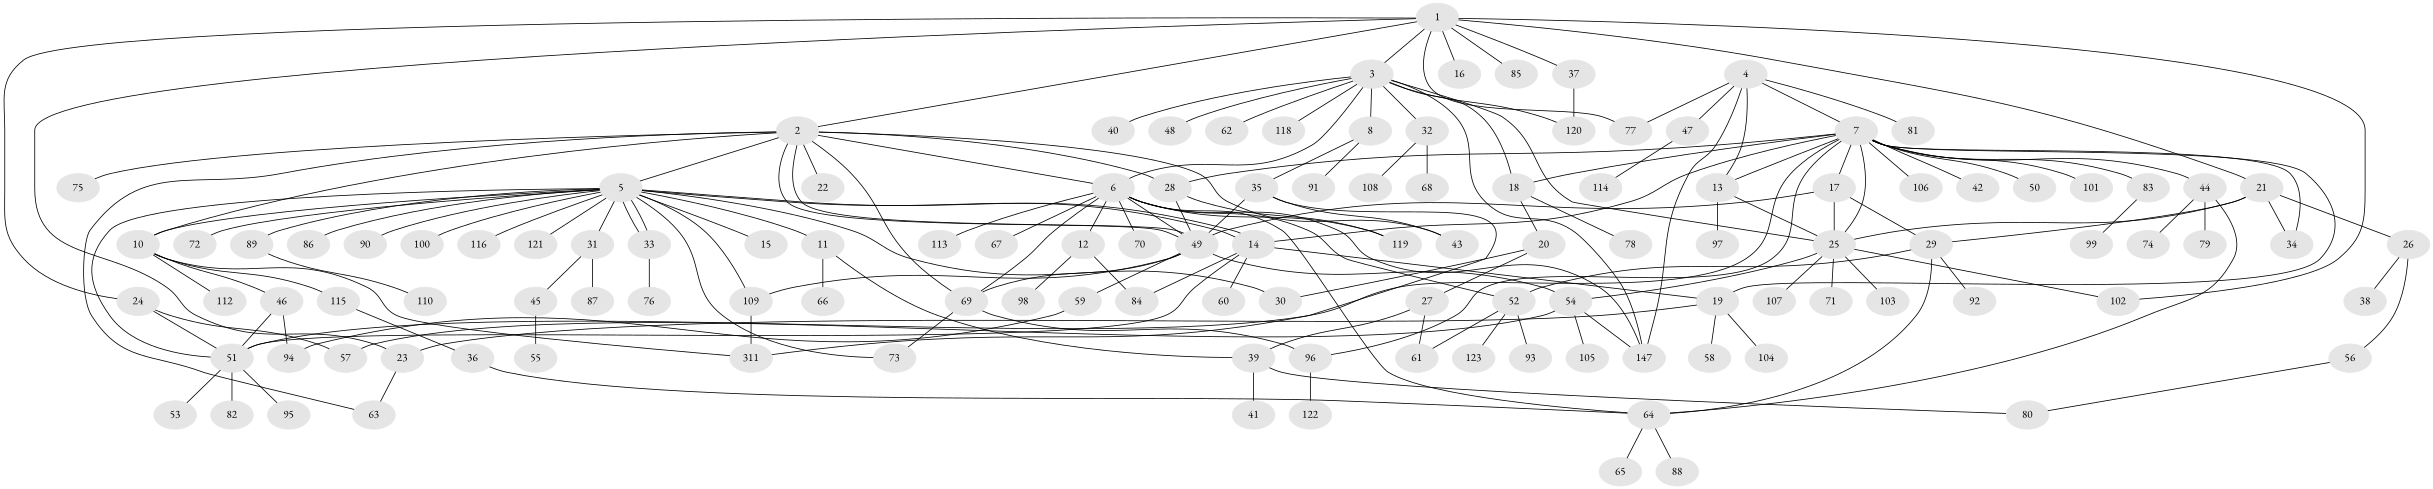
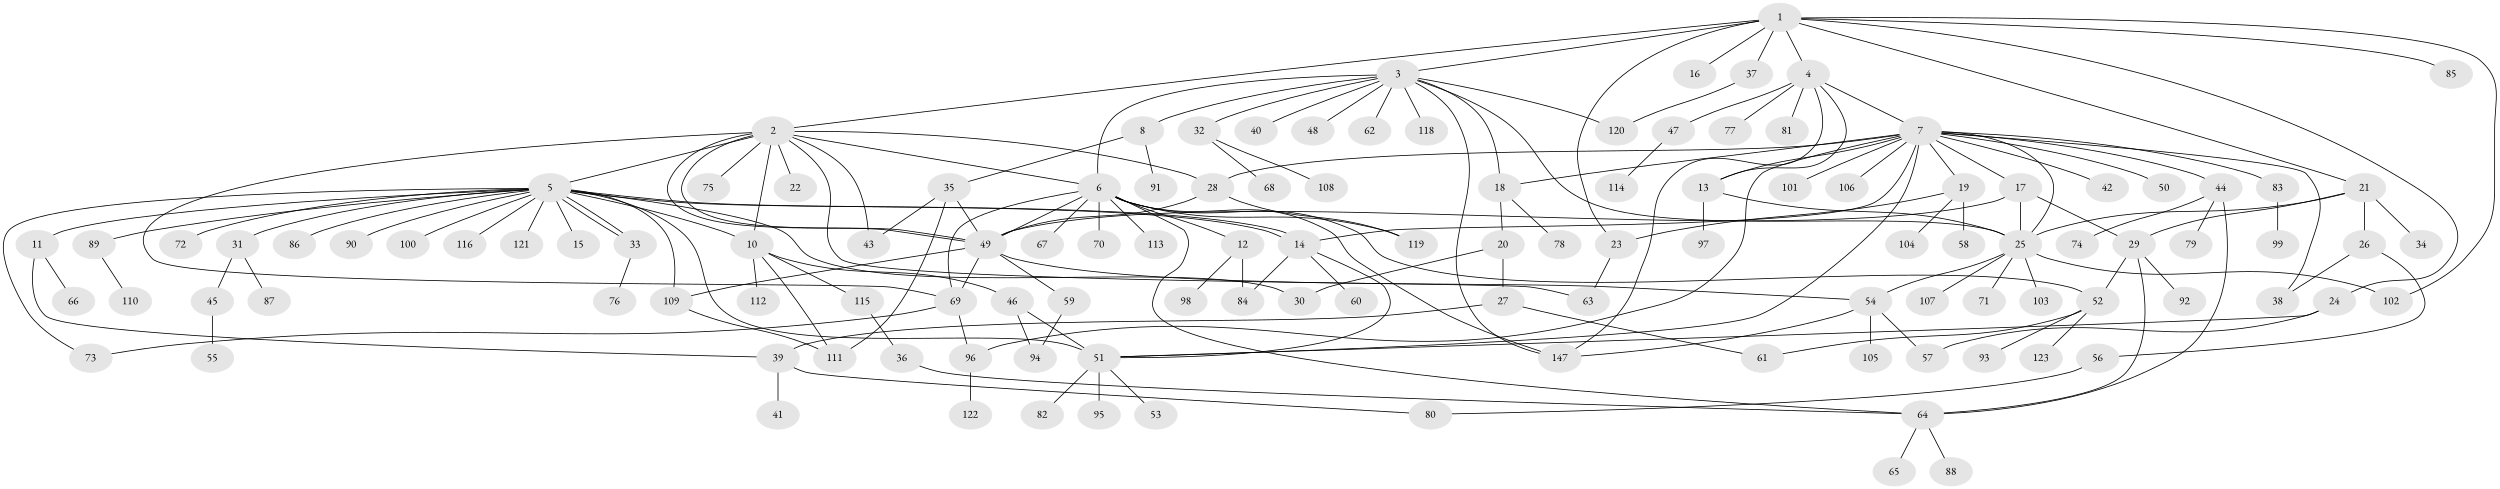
edge "1" -- "77": now "1" -- "4"
edge "7" -- "34": now "7" -- "38"
edge "14" -- "19": removed
node "311": label "311" -> "111"
